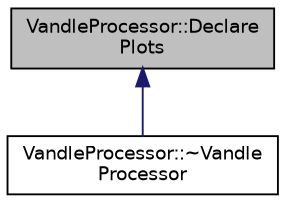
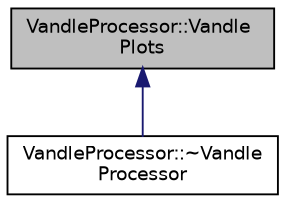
node "VandleProcessor::Declare Plots": label "VandleProcessor::Declare Plots" -> "VandleProcessor::Vandle Plots"
